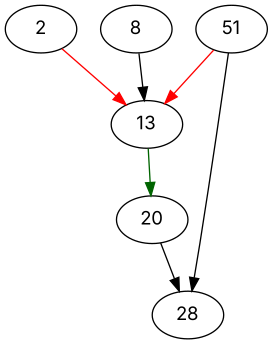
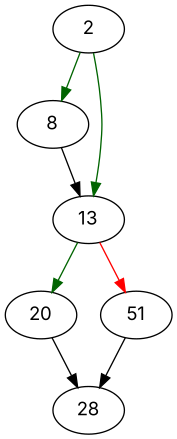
edge "2" -> "8": added
edge "2" -> "13": color red -> darkgreen
edge "51" -> "13": reversed
